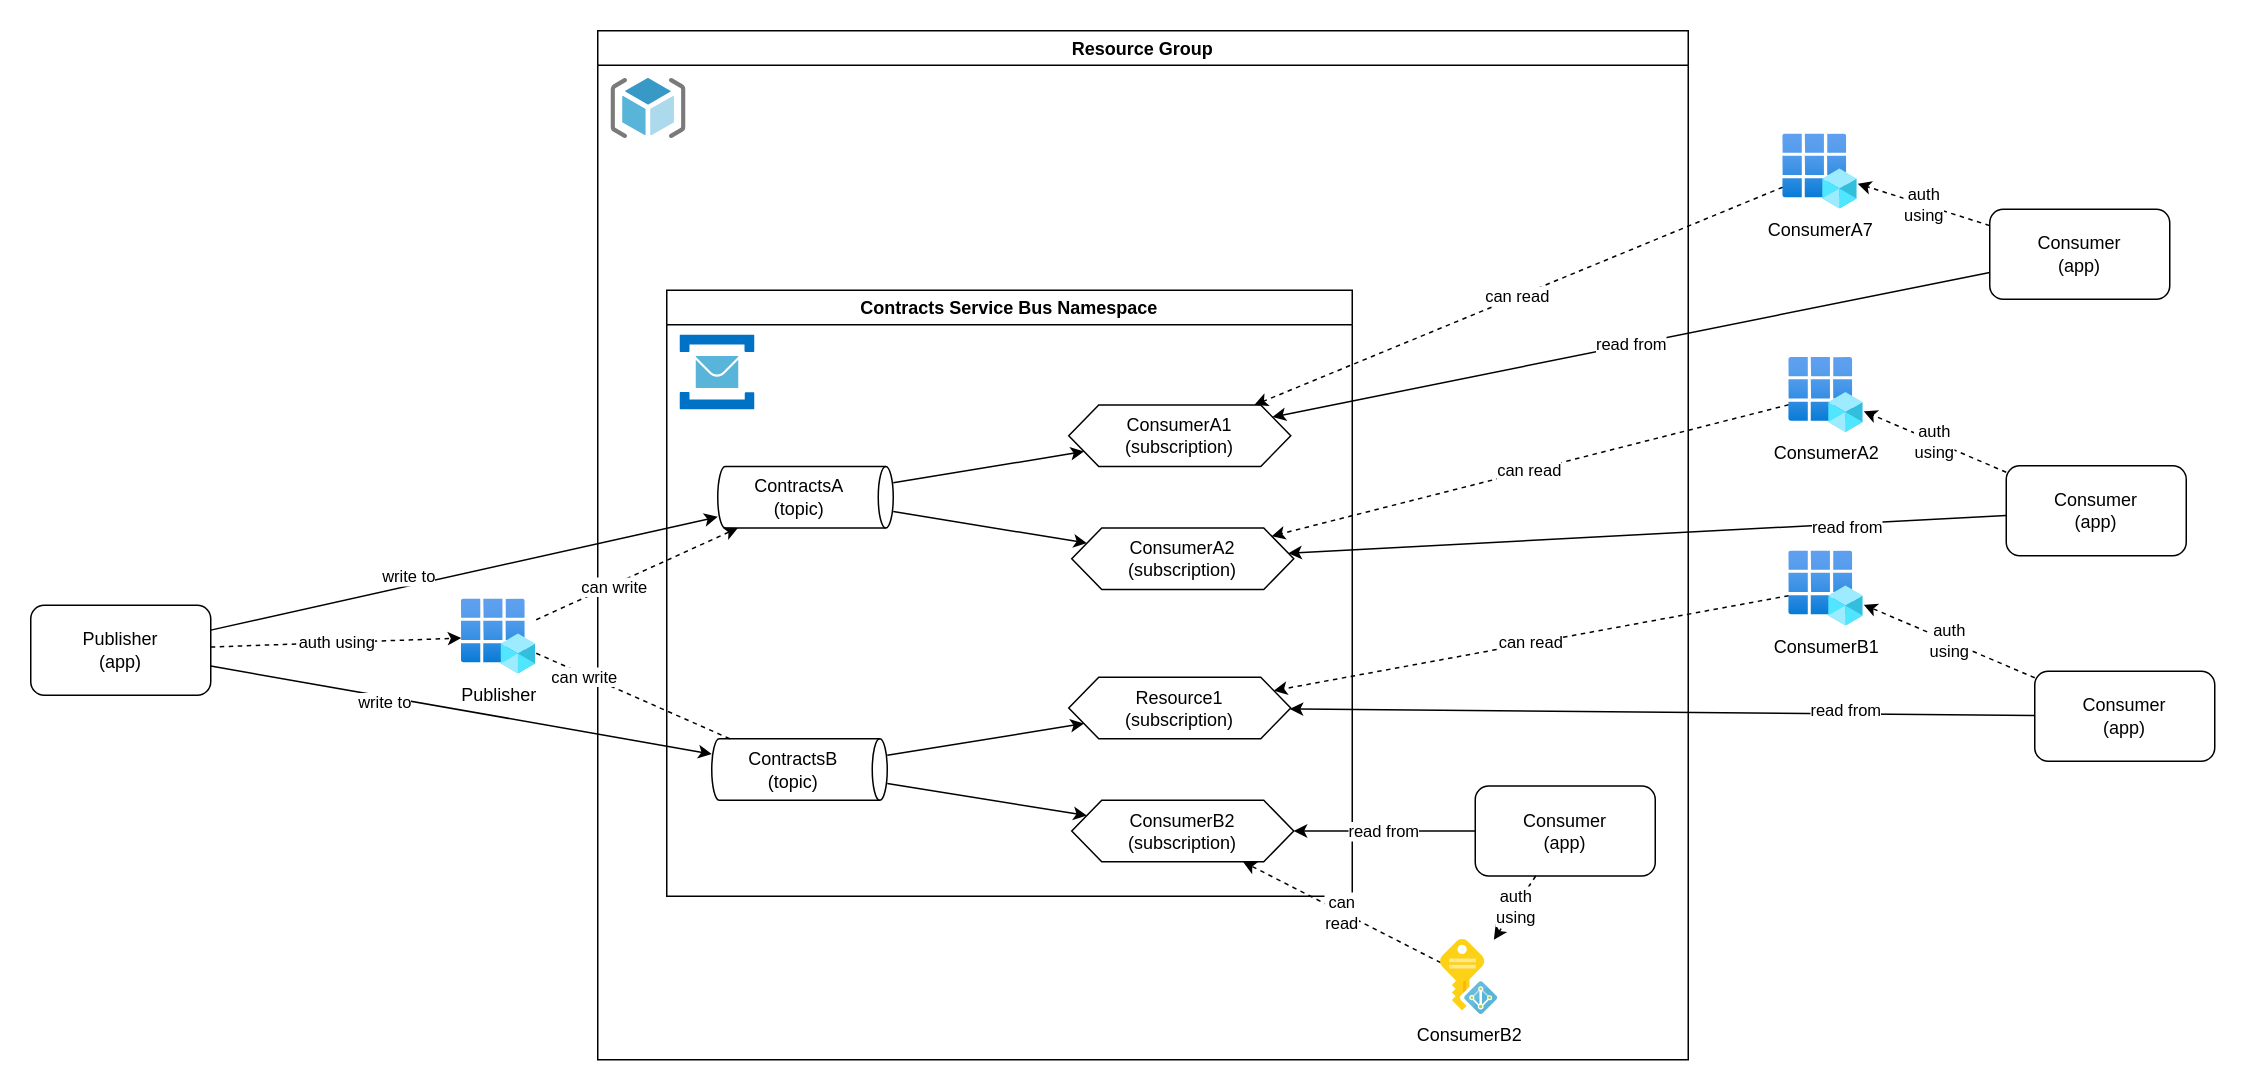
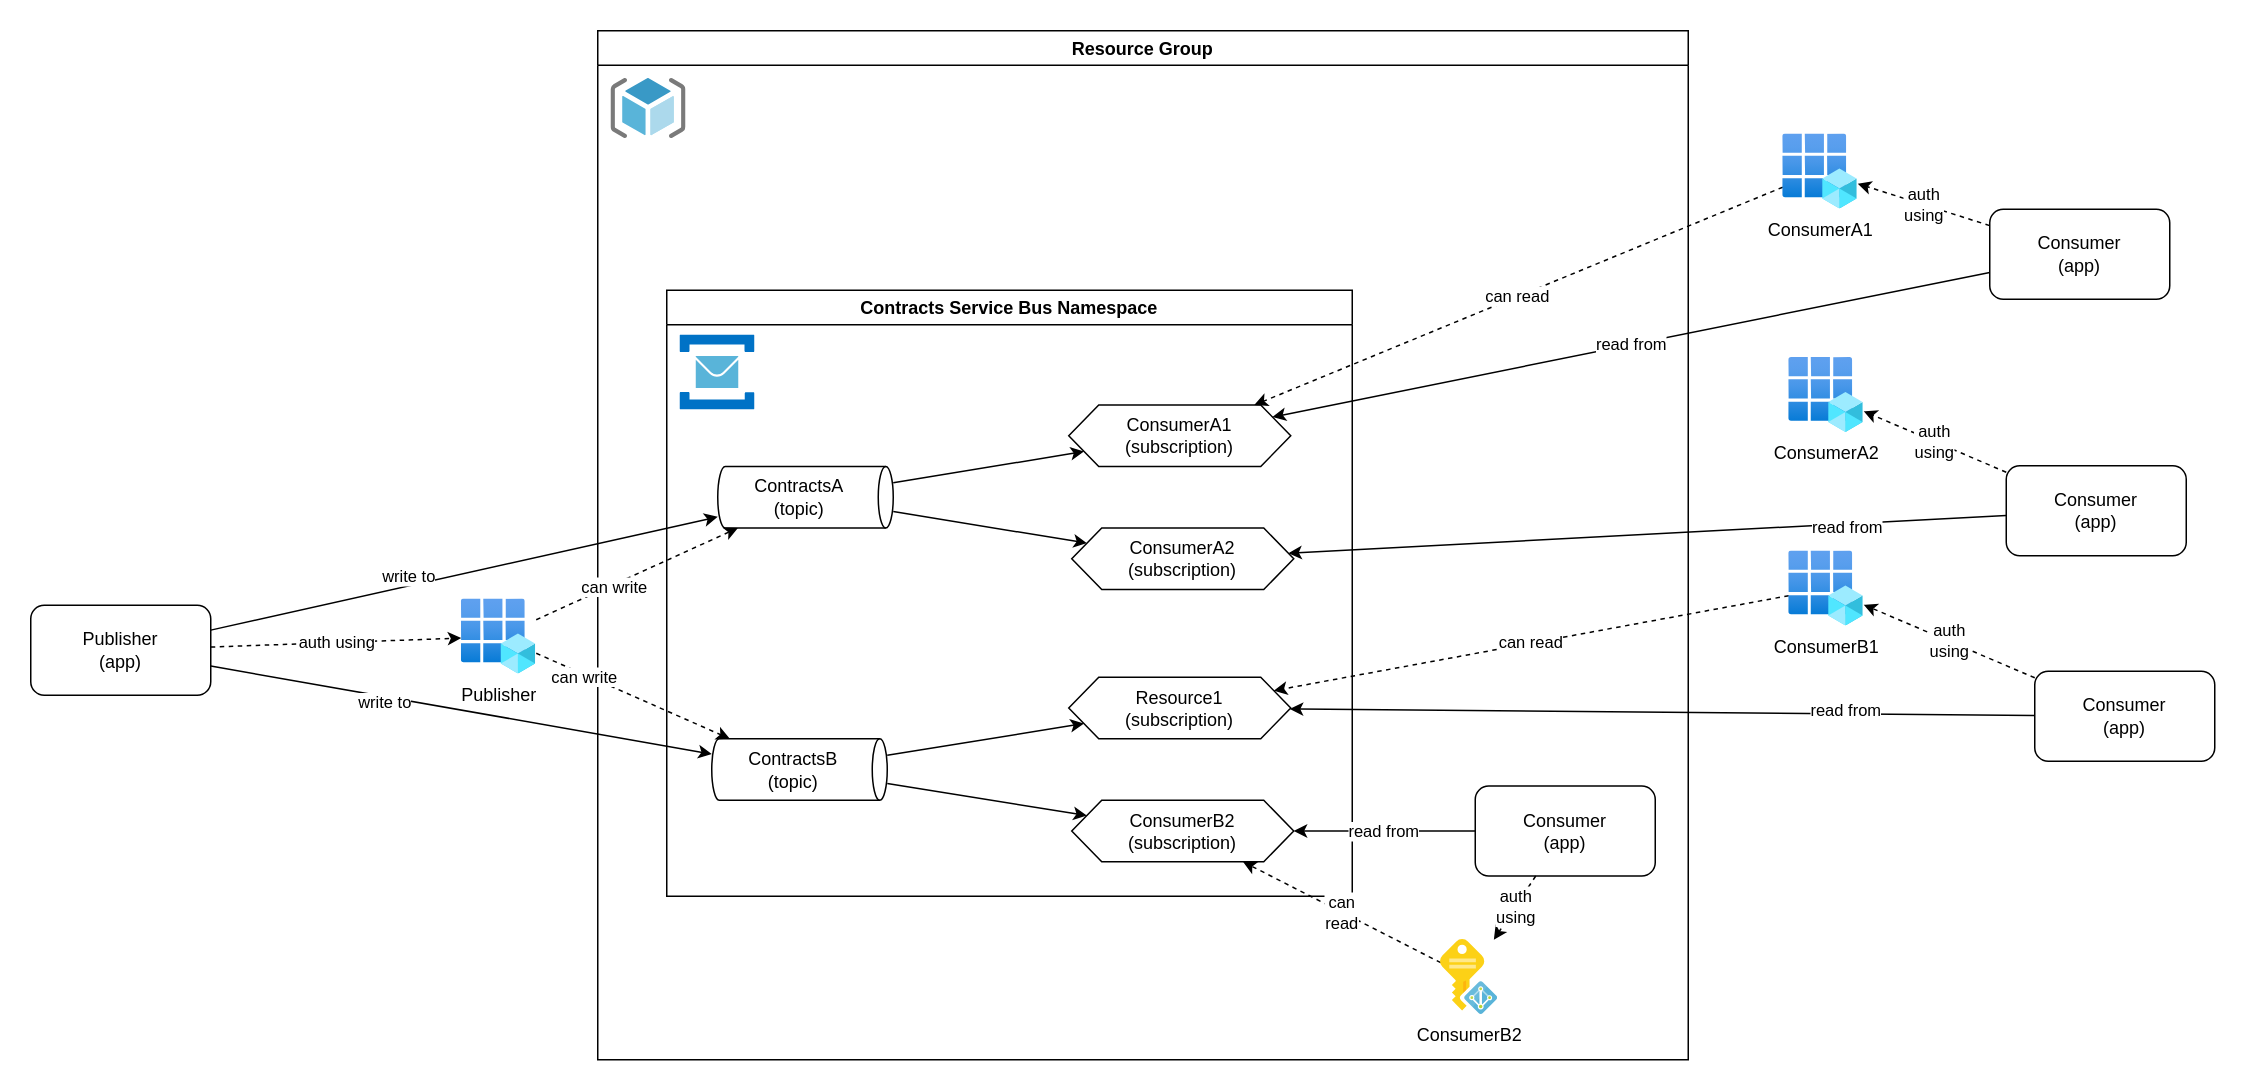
node "ConsumerA7": label "ConsumerA7" -> "ConsumerA1"
edge "ConsumerA2" -> "ConsumerA2 (subscription)": removed, label "can read"
edge "Publisher" -- "ContractsB (topic)": arrowhead none -> classic
